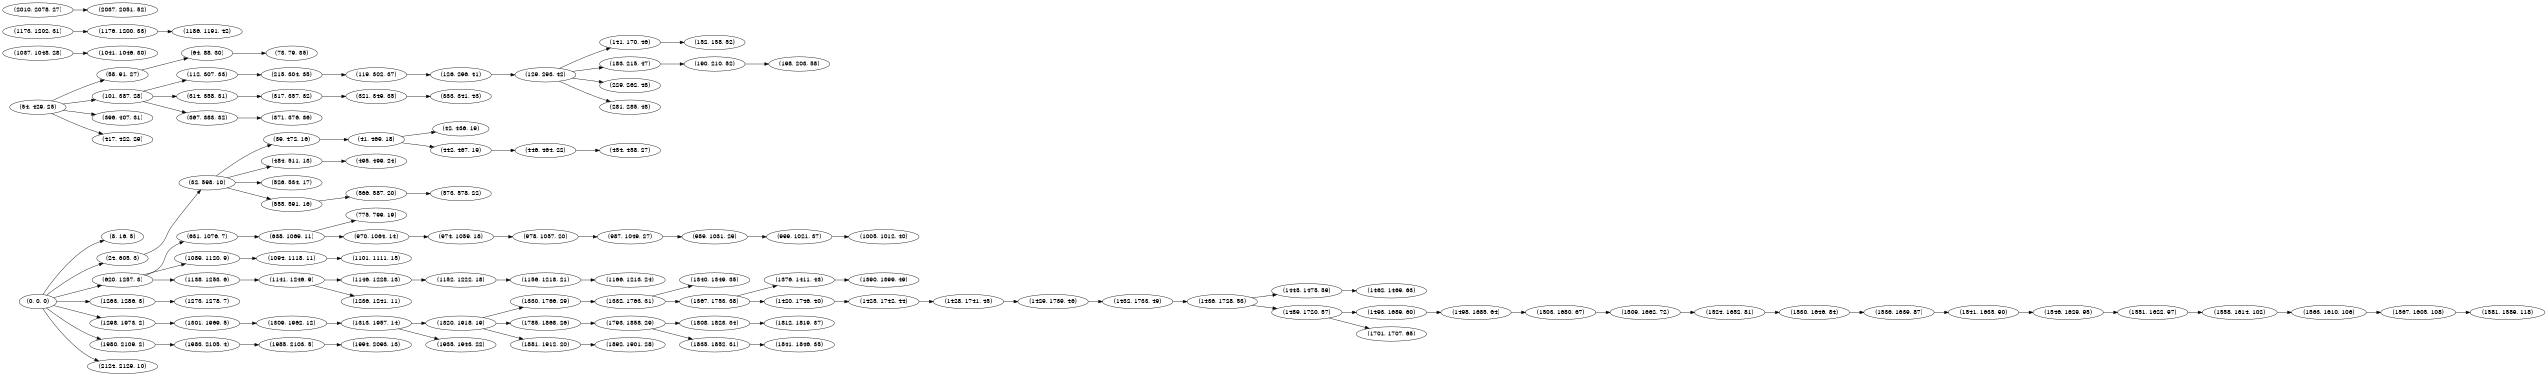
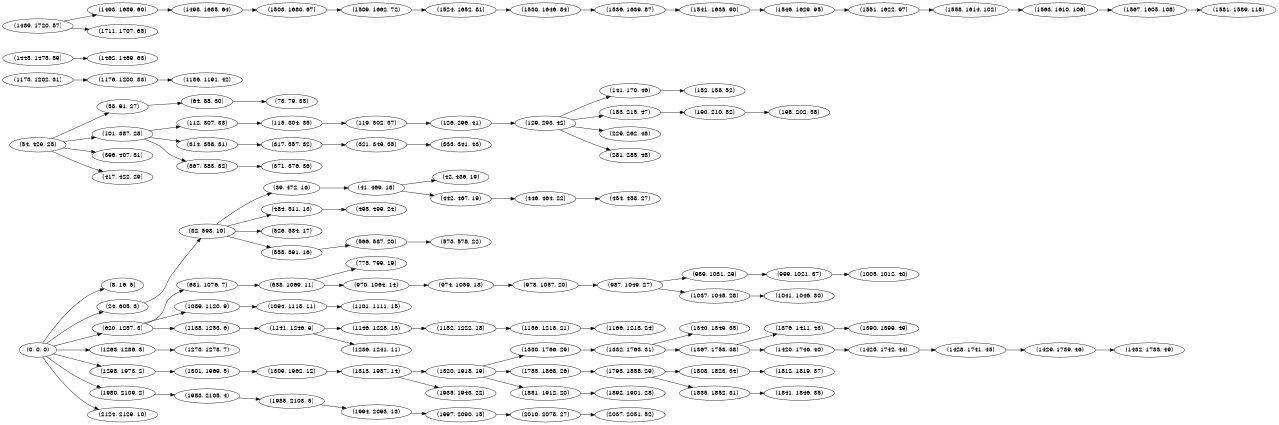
node "(198, 203, 58)": label "(198, 203, 58)" -> "(198, 202, 58)"
node "(215, 304, 35)": label "(215, 304, 35)" -> "(115, 304, 35)"
edge "(987, 1049, 27)" -> "(1037, 1048, 28)": added
node "(1436, 1728, 53)": removed
node "(1701, 1707, 65)": label "(1701, 1707, 65)" -> "(1711, 1707, 65)"
node "(1997, 2090, 15)": added
